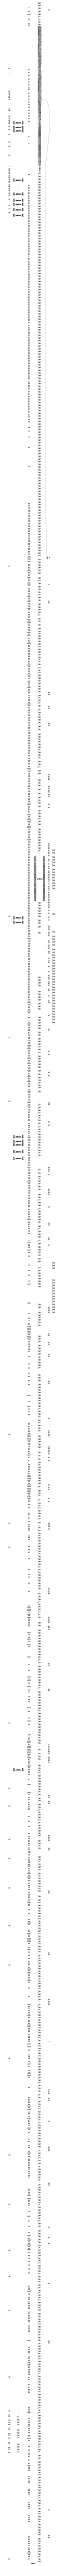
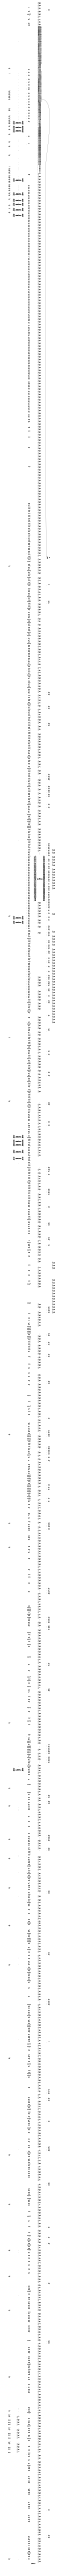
node "$0╲kreg[79:0][14]": added
